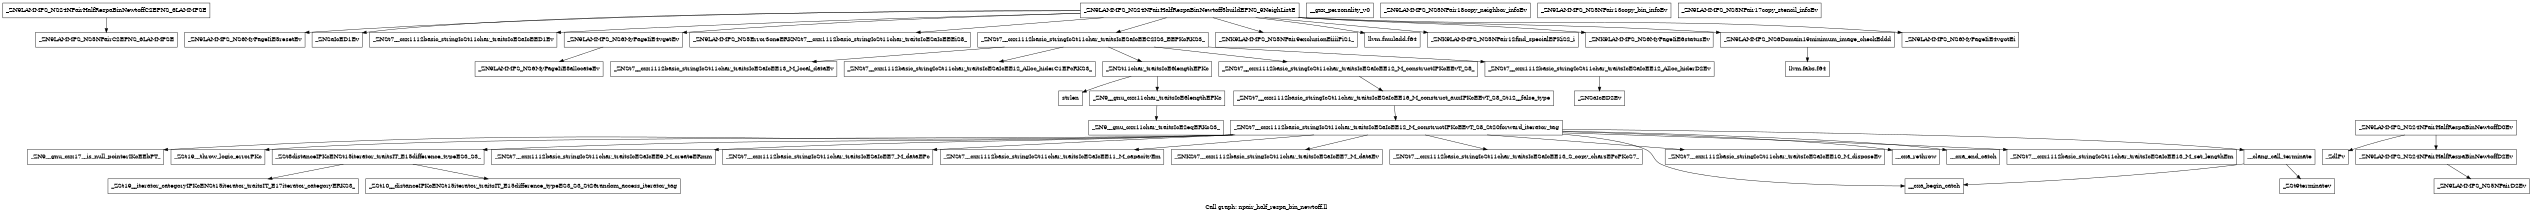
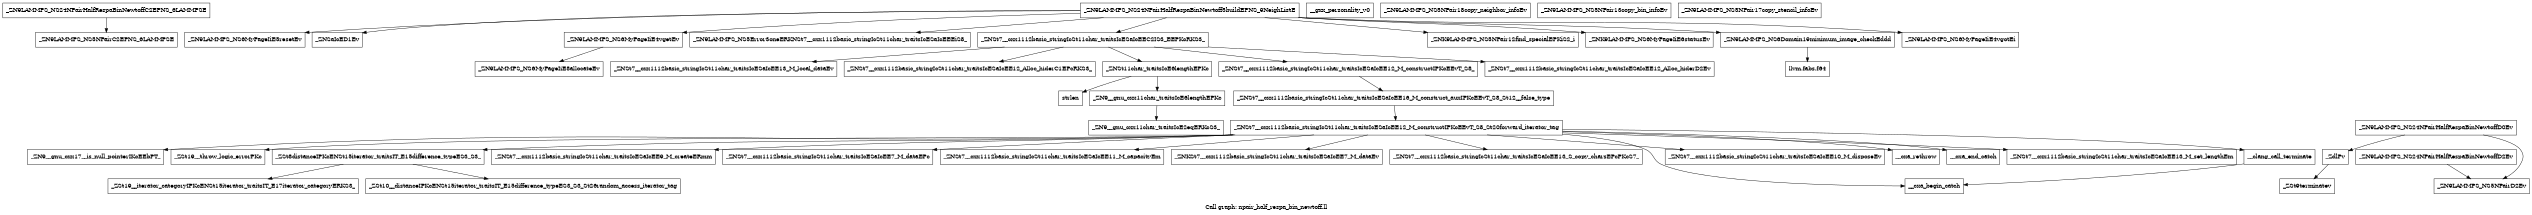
node "_ZNSt7__cxx1112basic_stringIcSt11char_traitsIcESaIcEED1Ev": removed
node "_ZNK9LAMMPS_NS5NPair9exclusionEiiiiPiS1_": removed
node "llvm.fmuladd.f64": removed
node "_ZNSaIcED2Ev": removed
edge "_ZN9LAMMPS_NS24NPairHalfRespaBinNewtoffD0Ev" -> "_ZN9LAMMPS_NS24NPairHalfRespaBinNewtoffD2Ev": now "_ZN9LAMMPS_NS24NPairHalfRespaBinNewtoffD0Ev" -> "_ZN9LAMMPS_NS5NPairD2Ev"
edge "__clang_call_terminate" -> "_ZSt9terminatev": now "_ZdlPv" -> "_ZSt9terminatev"
